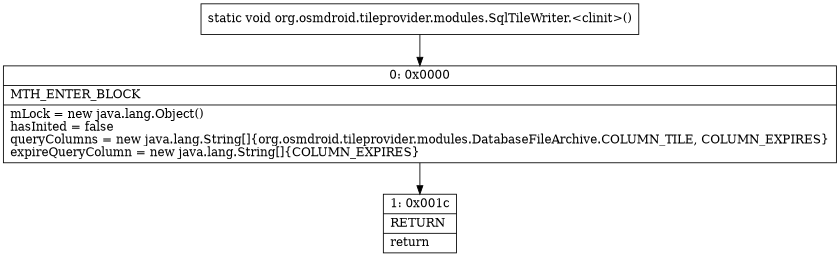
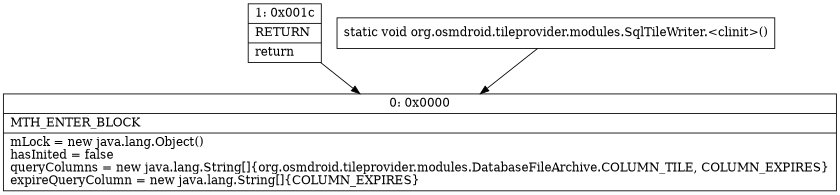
edge "0: 0x0000" -> "1: 0x001c": reversed
